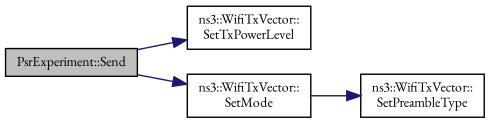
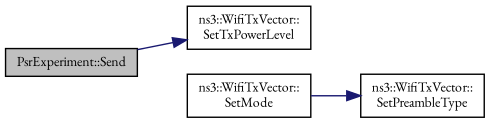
edge "PsrExperiment::Send" -> "ns3::WifiTxVector:: SetMode": removed
